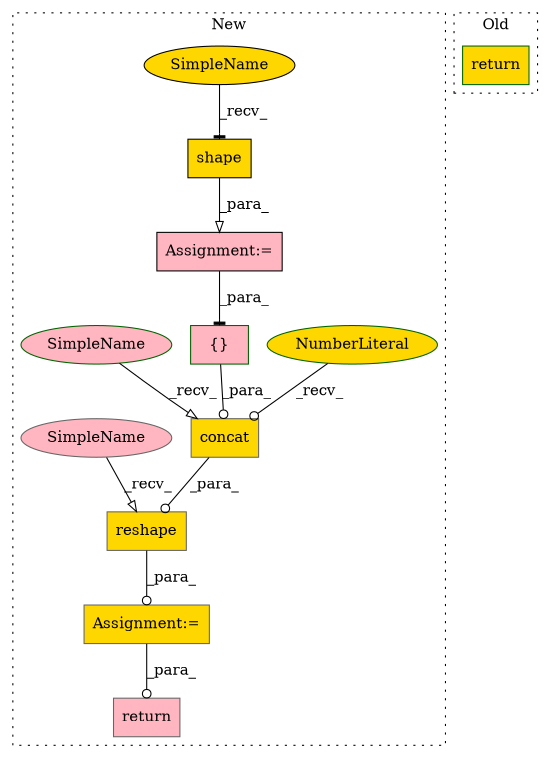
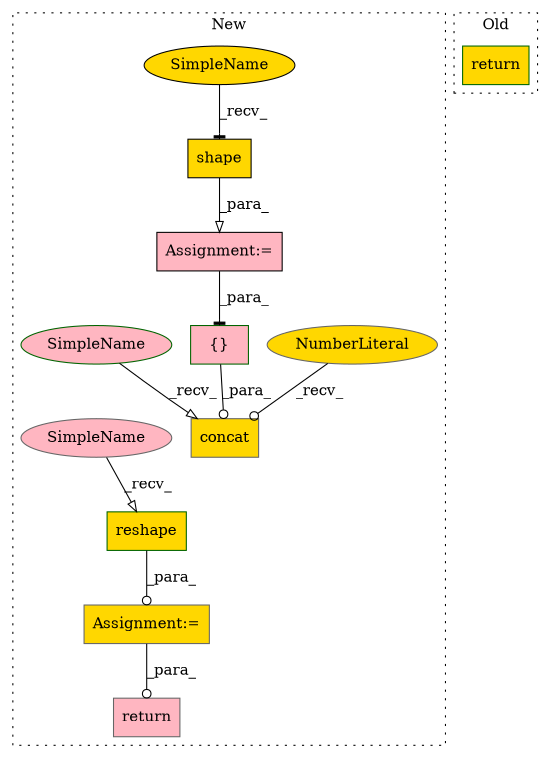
node "NumberLiteral": color darkgreen -> gray40
edge "concat" -> "reshape": removed, label "_para_"
node "reshape": color gray40 -> darkgreen
